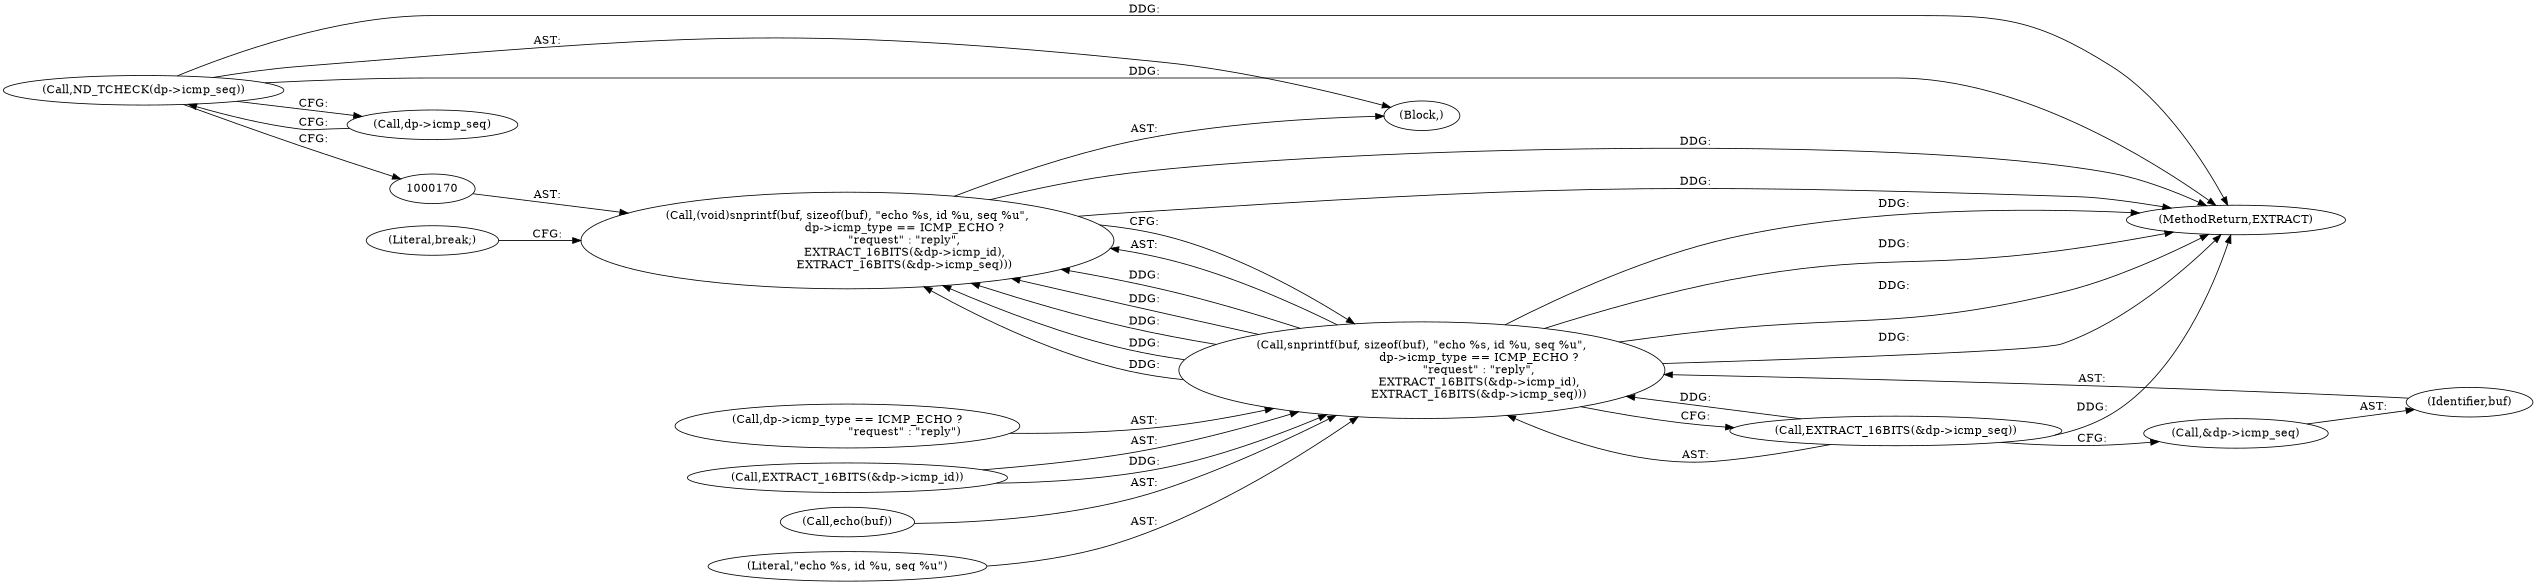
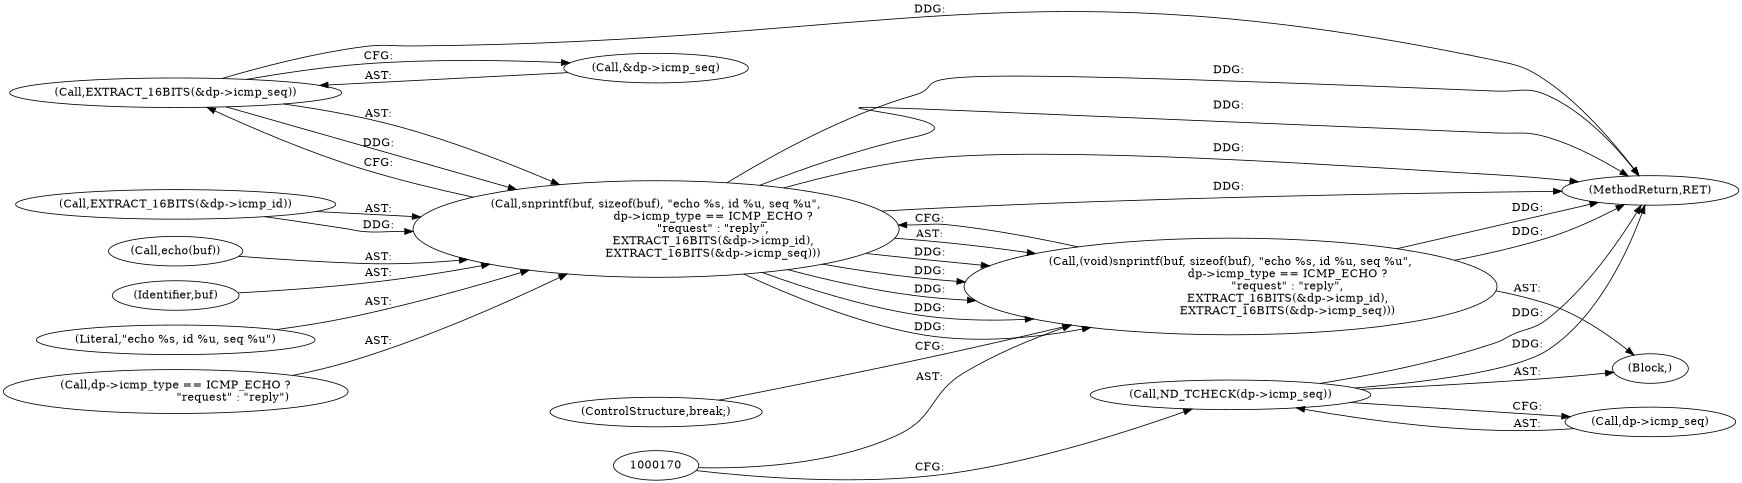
edge "(Call,dp->icmp_seq)" -> "(Call,ND_TCHECK(dp->icmp_seq))": label "CFG: " -> "AST: "
edge "(Call,ND_TCHECK(dp->icmp_seq))" -> "1000170": reversed
node "(MethodReturn,EXTRACT)": label "(MethodReturn,EXTRACT)" -> "(MethodReturn,RET)"
node "(Literal,break;)": label "(Literal,break;)" -> "(ControlStructure,break;)"
edge "(Call,&dp->icmp_seq)" -> "(Identifier,buf)": now "(Call,&dp->icmp_seq)" -> "(Call,EXTRACT_16BITS(&dp->icmp_seq))"
